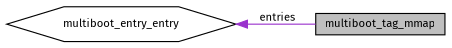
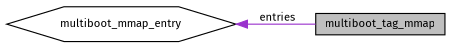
node "multiboot_entry_entry": label "multiboot_entry_entry" -> "multiboot_mmap_entry"
